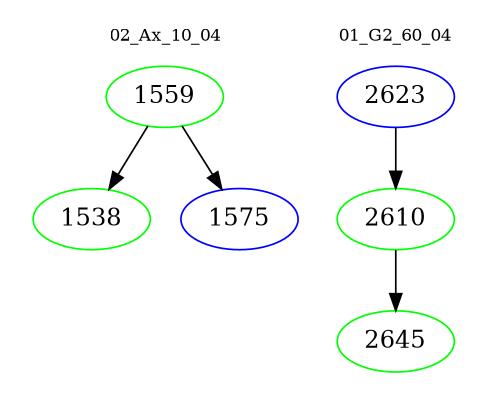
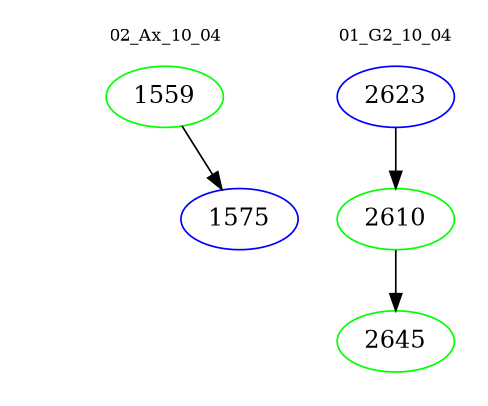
cluster "01_G2_60_04": label "01_G2_60_04" -> "01_G2_10_04"
node "1538": removed
